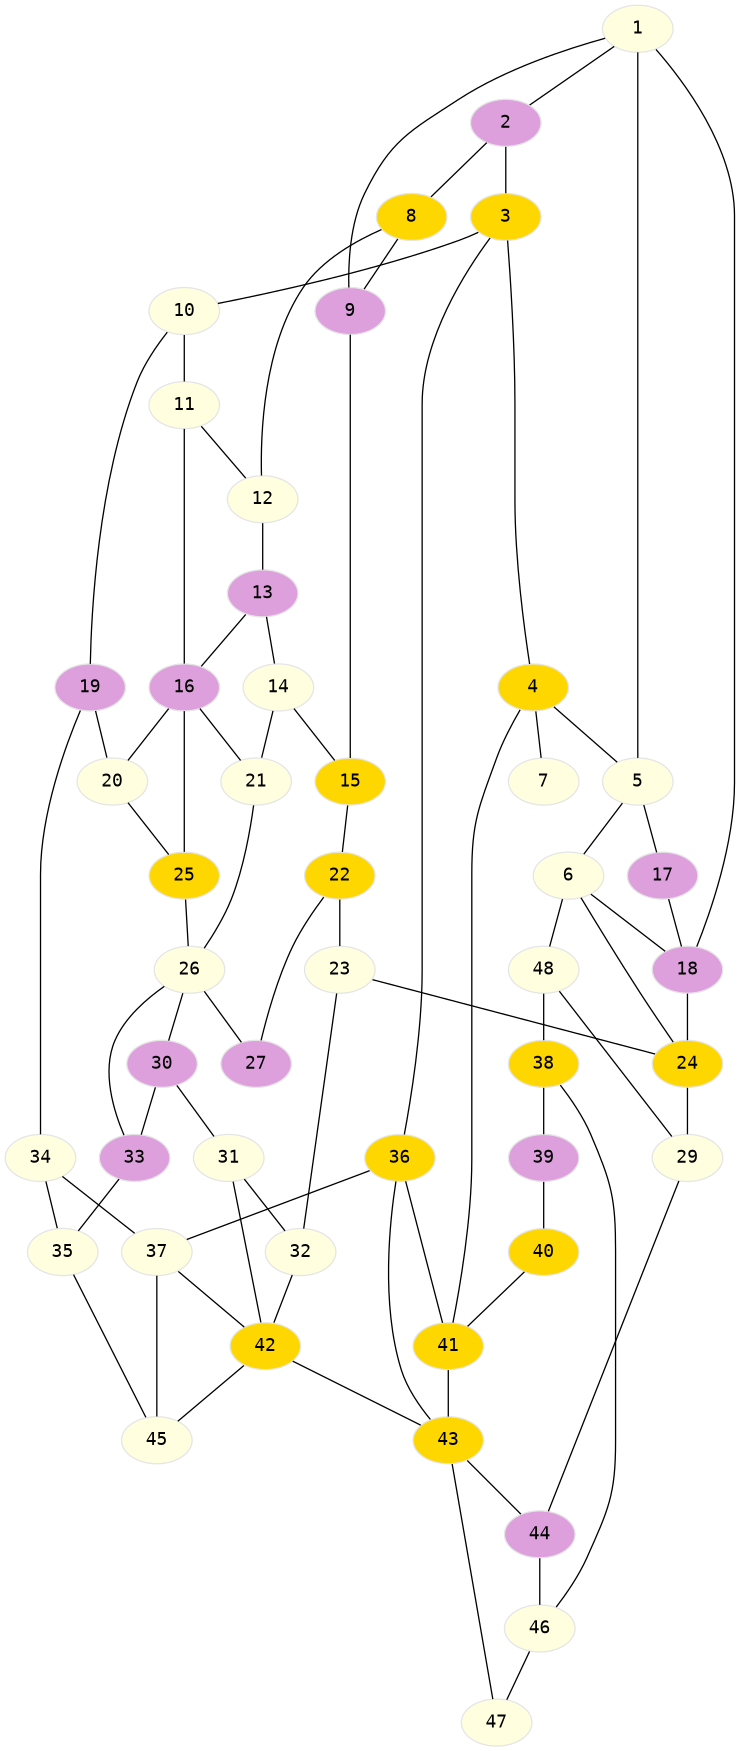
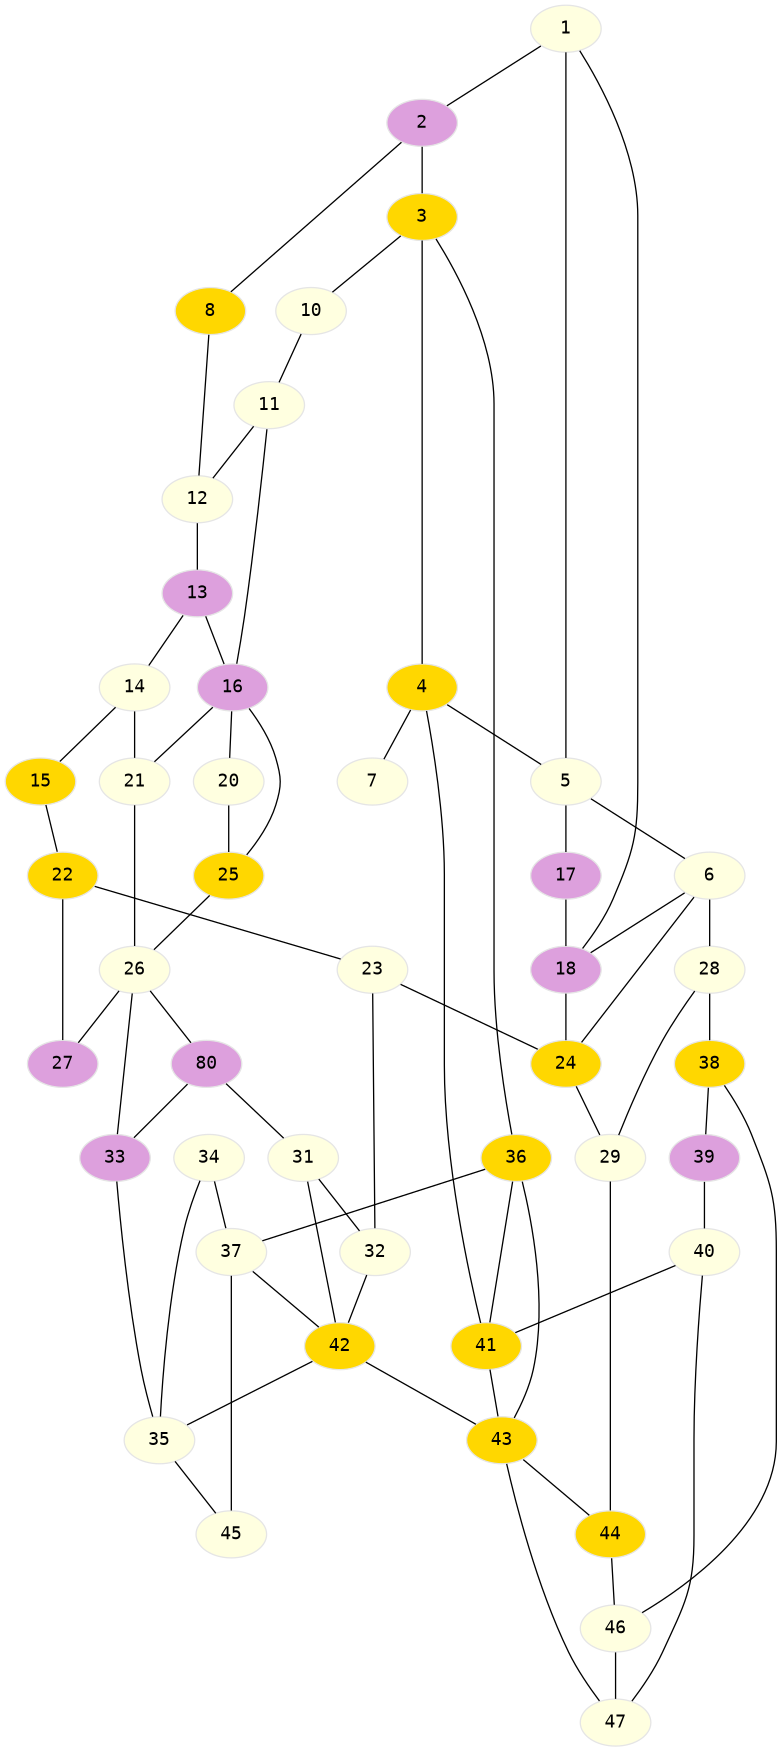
node "9": removed
node "19": removed
node "48": label "48" -> "28"
node "30": label "30" -> "80"
node "40": fillcolor gold -> lightyellow
edge "42" -- "45": now "42" -- "35"
edge "40" -- "47": added
node "44": fillcolor plum -> gold
